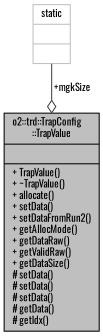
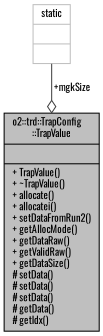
node "o2::trd::TrapConfig": text "+ setData()" -> "+ allocatei()"
